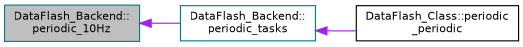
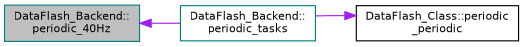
node "DataFlash_Backend:: periodic_10Hz": label "DataFlash_Backend:: periodic_10Hz" -> "DataFlash_Backend:: periodic_40Hz"
edge "DataFlash_Class::periodic _periodic" -> "DataFlash_Backend:: periodic_tasks": reversed
